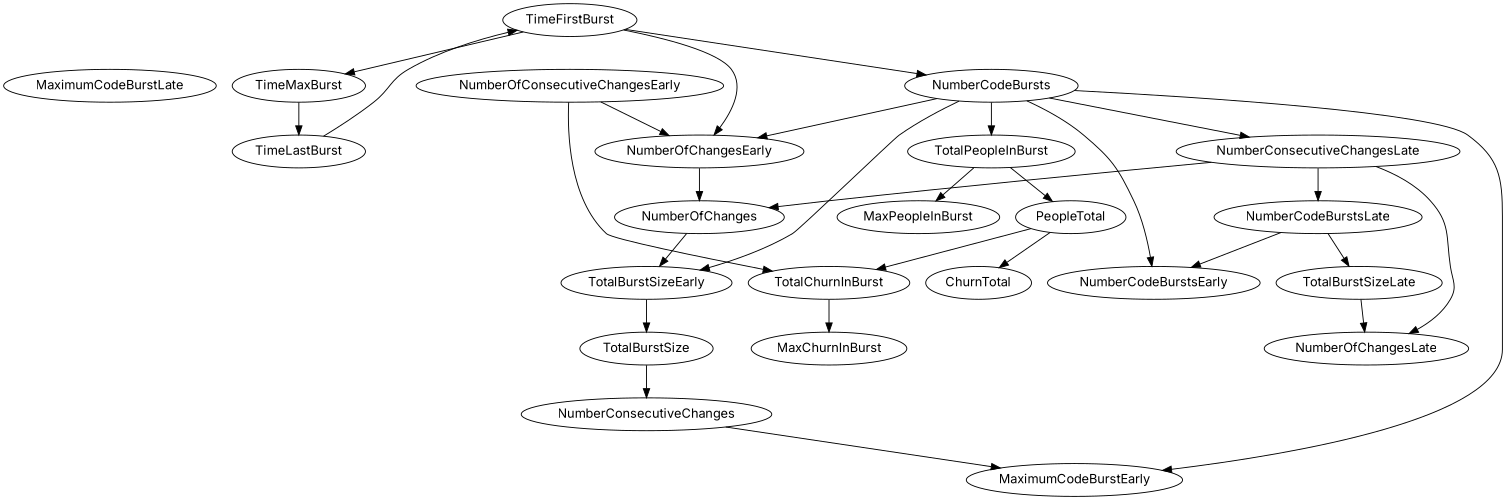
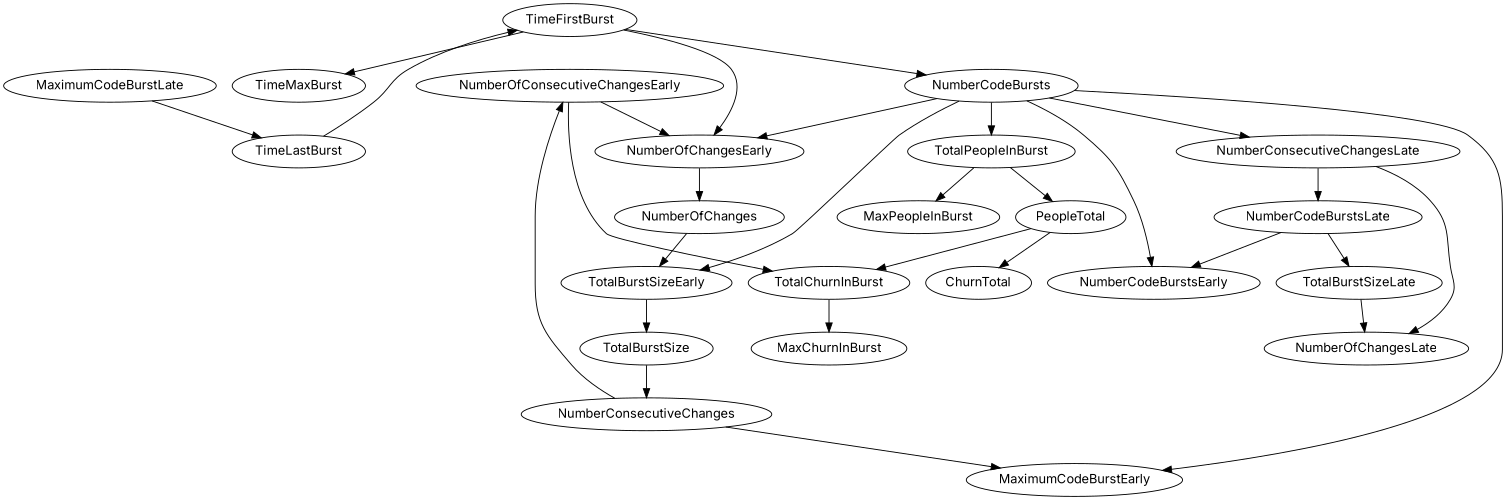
edge "TimeMaxBurst" -> "TimeLastBurst": now "MaximumCodeBurstLate" -> "TimeLastBurst"
edge "NumberConsecutiveChangesLate" -> "NumberOfChanges": removed
edge "NumberConsecutiveChanges" -> "NumberOfConsecutiveChangesEarly": added
